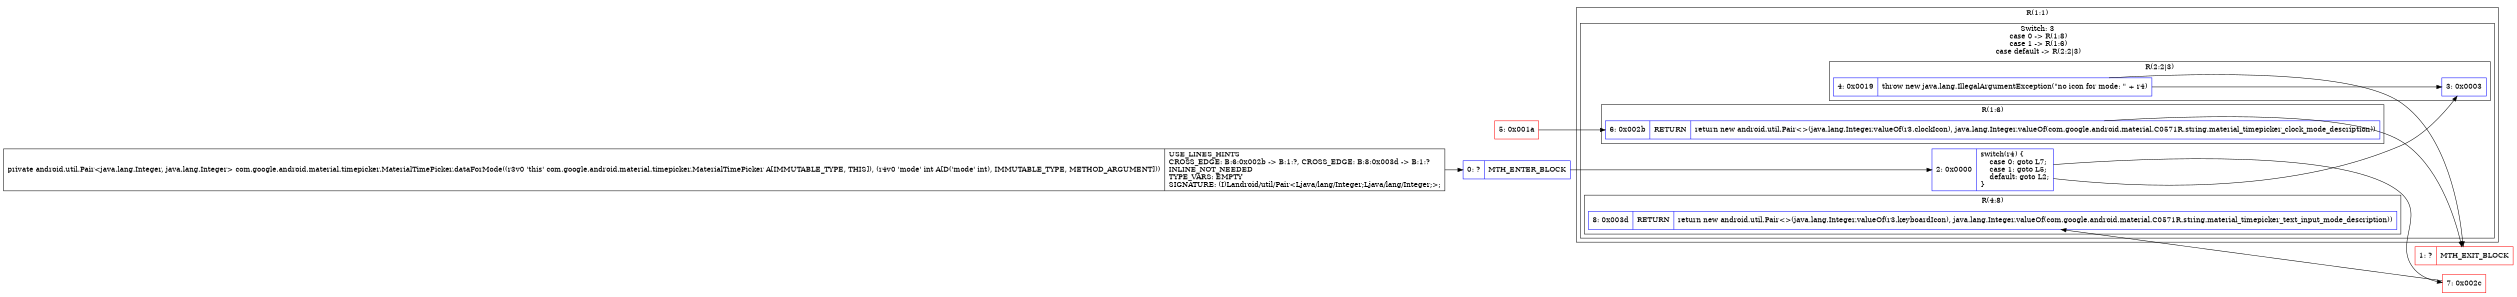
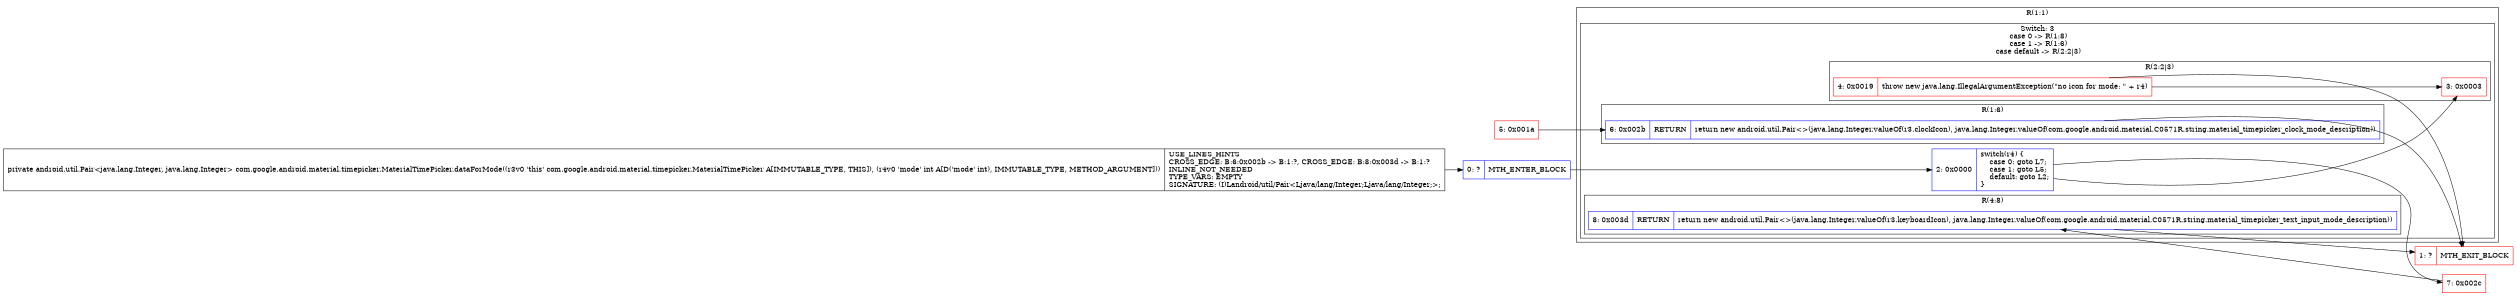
node "4: 0x0019": color blue -> red
node "3: 0x0003": color blue -> red
edge "8: 0x003d" -> "1: ?": added
